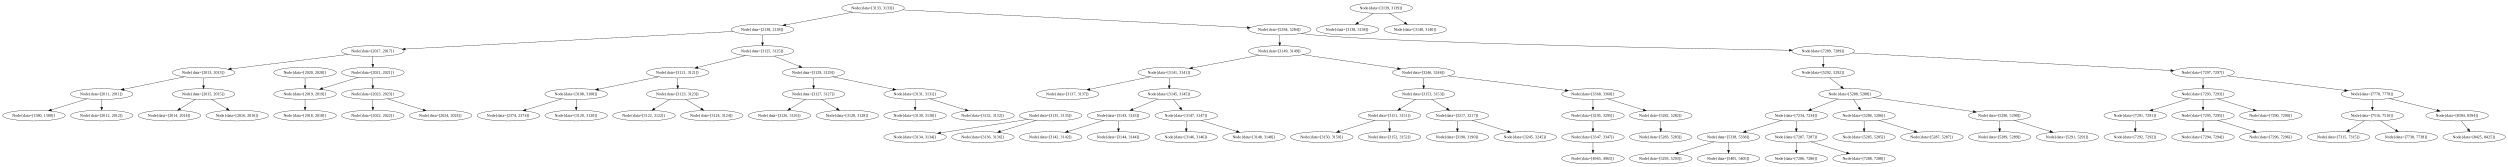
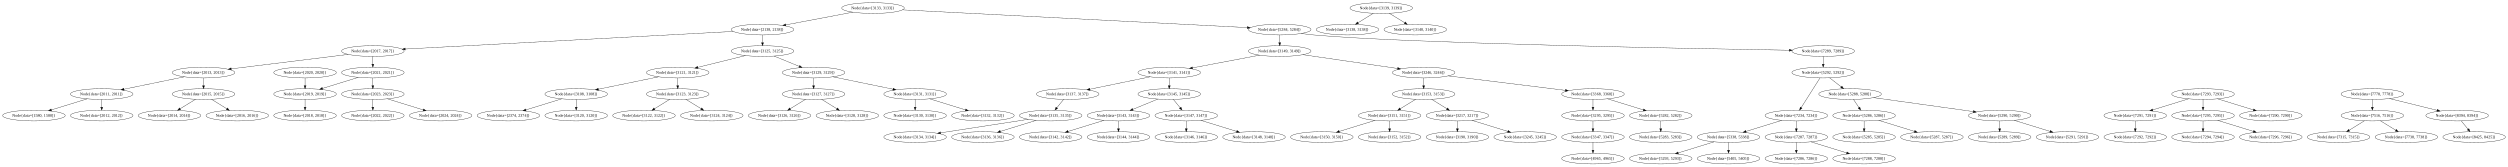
node "Node{data=[7297, 7297]}": removed
edge "Node{data=[3137, 3137]}" -> "Node{data=[3135, 3135]}": added
edge "Node{data=[5288, 5288]}" -> "Node{data=[7234, 7234]}": now "Node{data=[5292, 5292]}" -> "Node{data=[7234, 7234]}"
